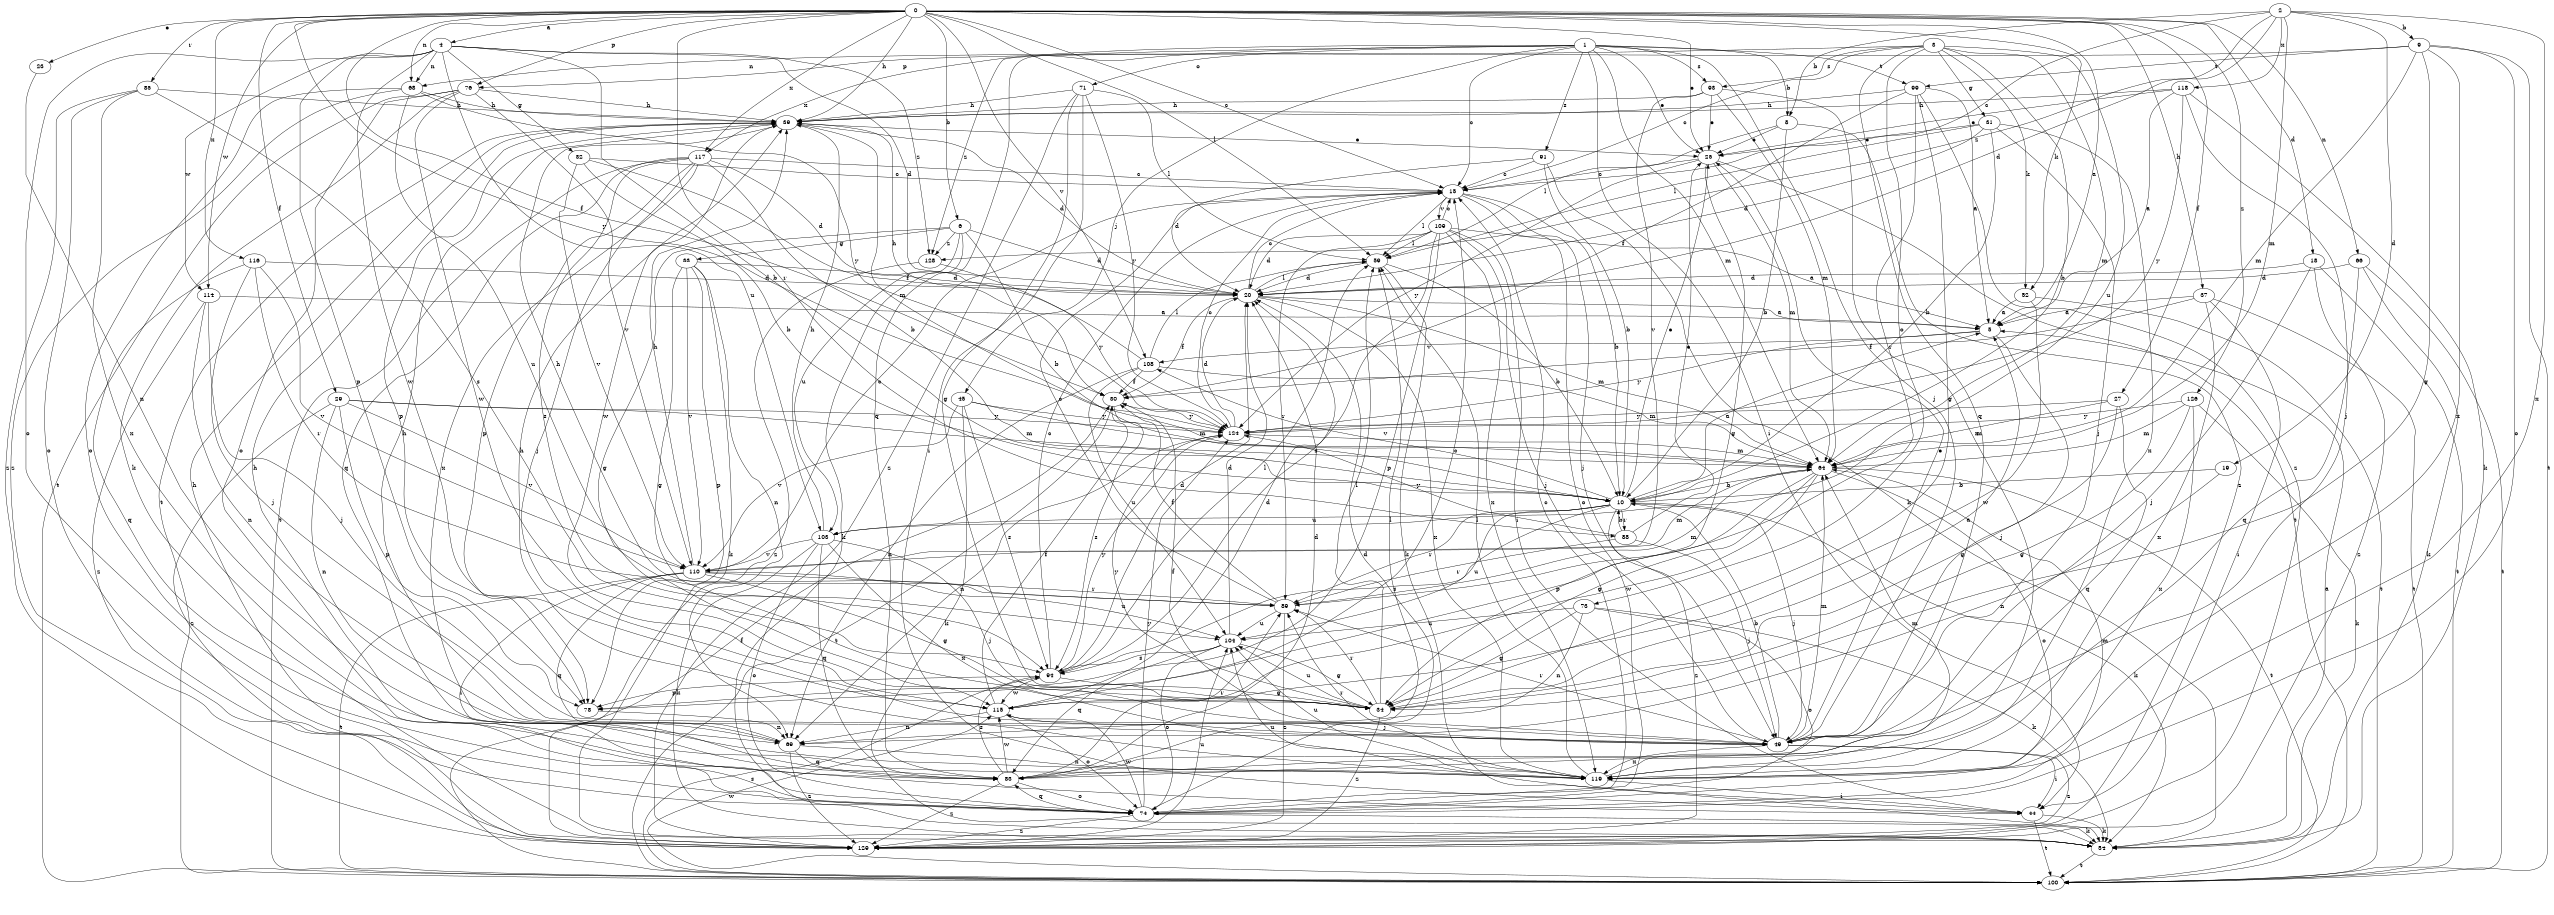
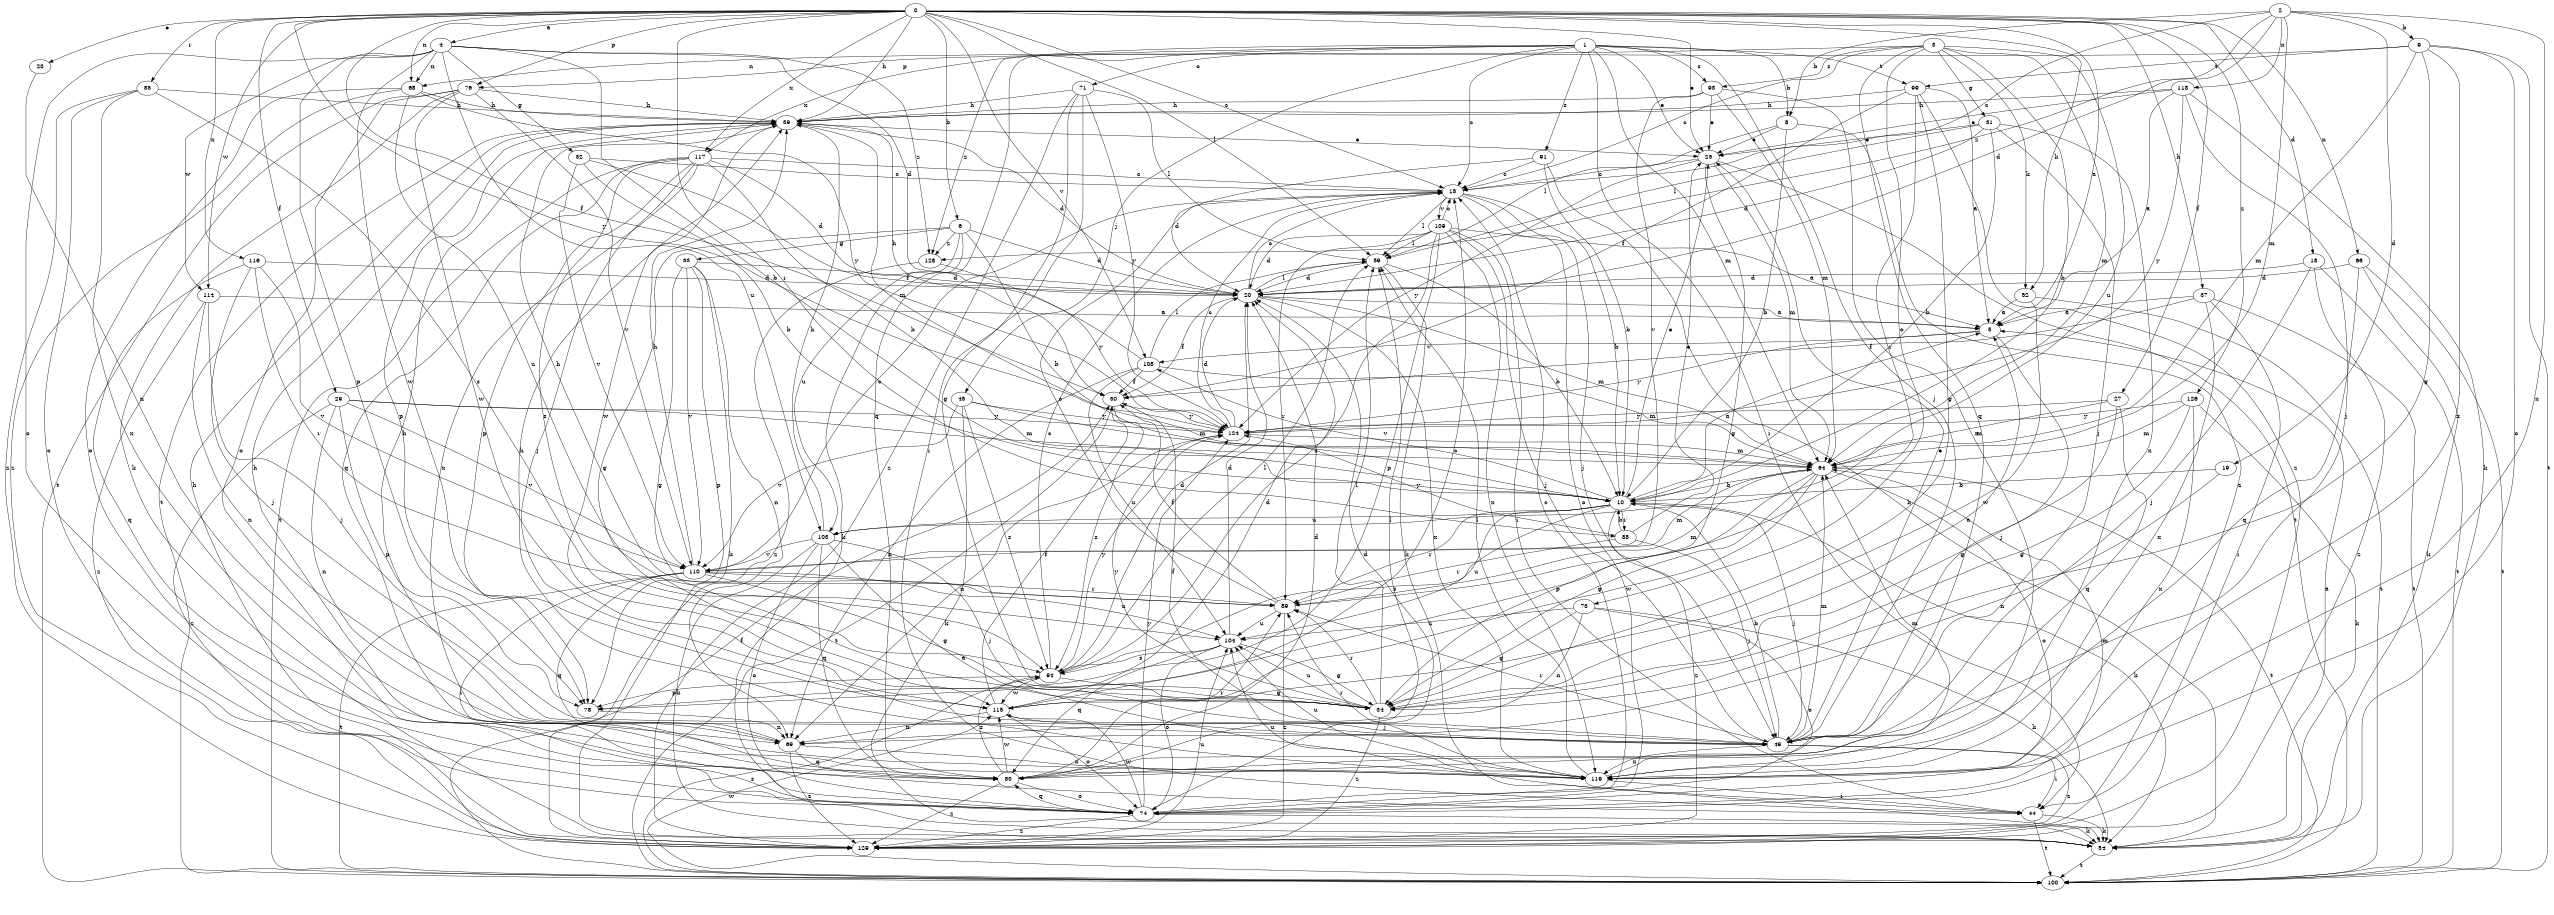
edge "103" -> "119": label "x" -> "a"
